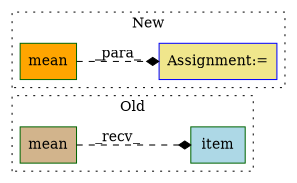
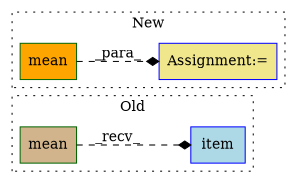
node "item": color darkgreen -> blue
